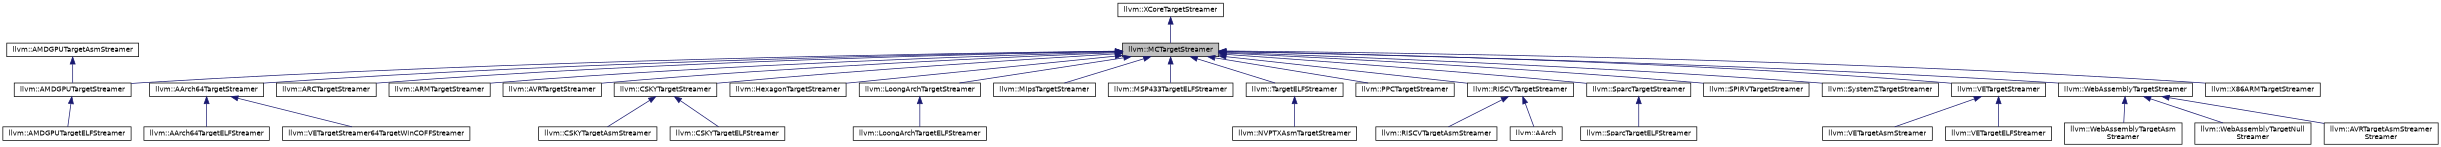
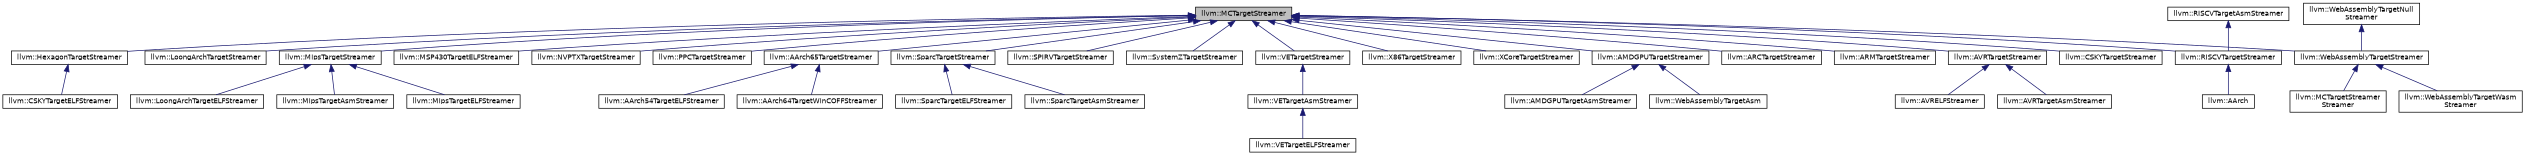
edge "llvm::MCTargetStreamer" -> "llvm::XCoreTargetStreamer": reversed
edge "llvm::AMDGPUTargetStreamer" -> "llvm::AMDGPUTargetAsmStreamer": reversed
node "llvm::AArch64TargetStreamer": label "llvm::AArch64TargetStreamer" -> "llvm::AArch65TargetStreamer"
node "llvm::MSP433TargetELFStreamer": label "llvm::MSP433TargetELFStreamer" -> "llvm::MSP430TargetELFStreamer"
node "llvm::TargetELFStreamer": label "llvm::TargetELFStreamer" -> "llvm::NVPTXTargetStreamer"
node "llvm::X86ARMTargetStreamer": label "llvm::X86ARMTargetStreamer" -> "llvm::X86TargetStreamer"
node "llvm::MipsTargetAsmStreamer": added
node "llvm::MipsTargetELFStreamer": added
node "llvm::SparcTargetAsmStreamer": added
node "llvm::AVRELFStreamer": added
node "llvm::AVRTargetAsmStreamer": added
edge "llvm::WebAssemblyTargetNull Streamer" -> "llvm::WebAssemblyTargetStreamer": reversed
edge "llvm::RISCVTargetAsmStreamer" -> "llvm::RISCVTargetStreamer": reversed
edge "llvm::CSKYTargetELFStreamer" -> "llvm::CSKYTargetStreamer": now "llvm::CSKYTargetELFStreamer" -> "llvm::HexagonTargetStreamer"
edge "llvm::LoongArchTargetELFStreamer" -> "llvm::LoongArchTargetStreamer": now "llvm::LoongArchTargetELFStreamer" -> "llvm::MipsTargetStreamer"
edge "llvm::VETargetELFStreamer" -> "llvm::VETargetStreamer": now "llvm::VETargetELFStreamer" -> "llvm::VETargetAsmStreamer"
node "llvm::AMDGPUTargetELFStreamer": label "llvm::AMDGPUTargetELFStreamer" -> "llvm::WebAssemblyTargetAsm"
node "llvm::AArch64TargetELFStreamer": label "llvm::AArch64TargetELFStreamer" -> "llvm::AArch54TargetELFStreamer"
node "llvm::VETargetStreamer64TargetWinCOFFStreamer": label "llvm::VETargetStreamer64TargetWinCOFFStreamer" -> "llvm::AArch64TargetWinCOFFStreamer"
node "llvm::CSKYTargetAsmStreamer": removed
node "llvm::NVPTXAsmTargetStreamer": removed
node "llvm::WebAssemblyTargetAsm Streamer": label "llvm::WebAssemblyTargetAsm Streamer" -> "llvm::MCTargetStreamer Streamer"
node "llvm::AVRTargetAsmStreamer Streamer": label "llvm::AVRTargetAsmStreamer Streamer" -> "llvm::WebAssemblyTargetWasm Streamer"
